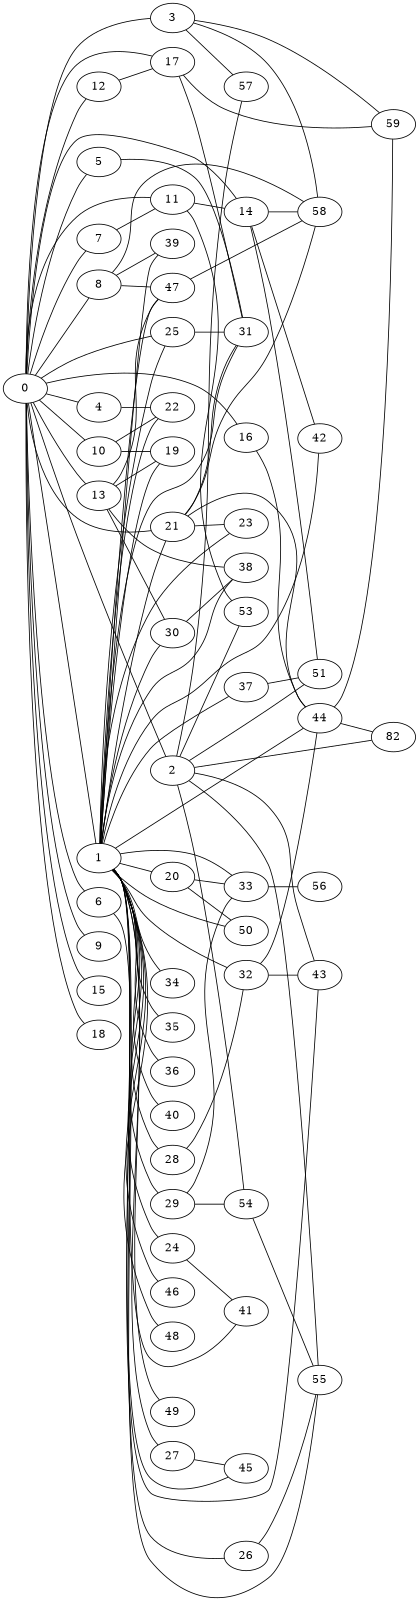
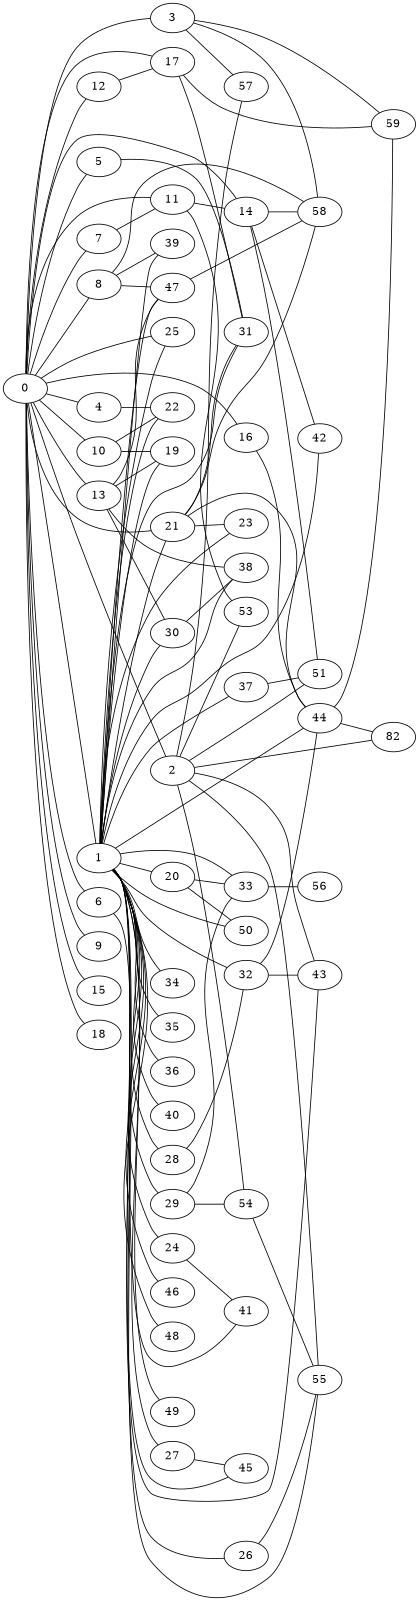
edge "25" -- "31": removed
